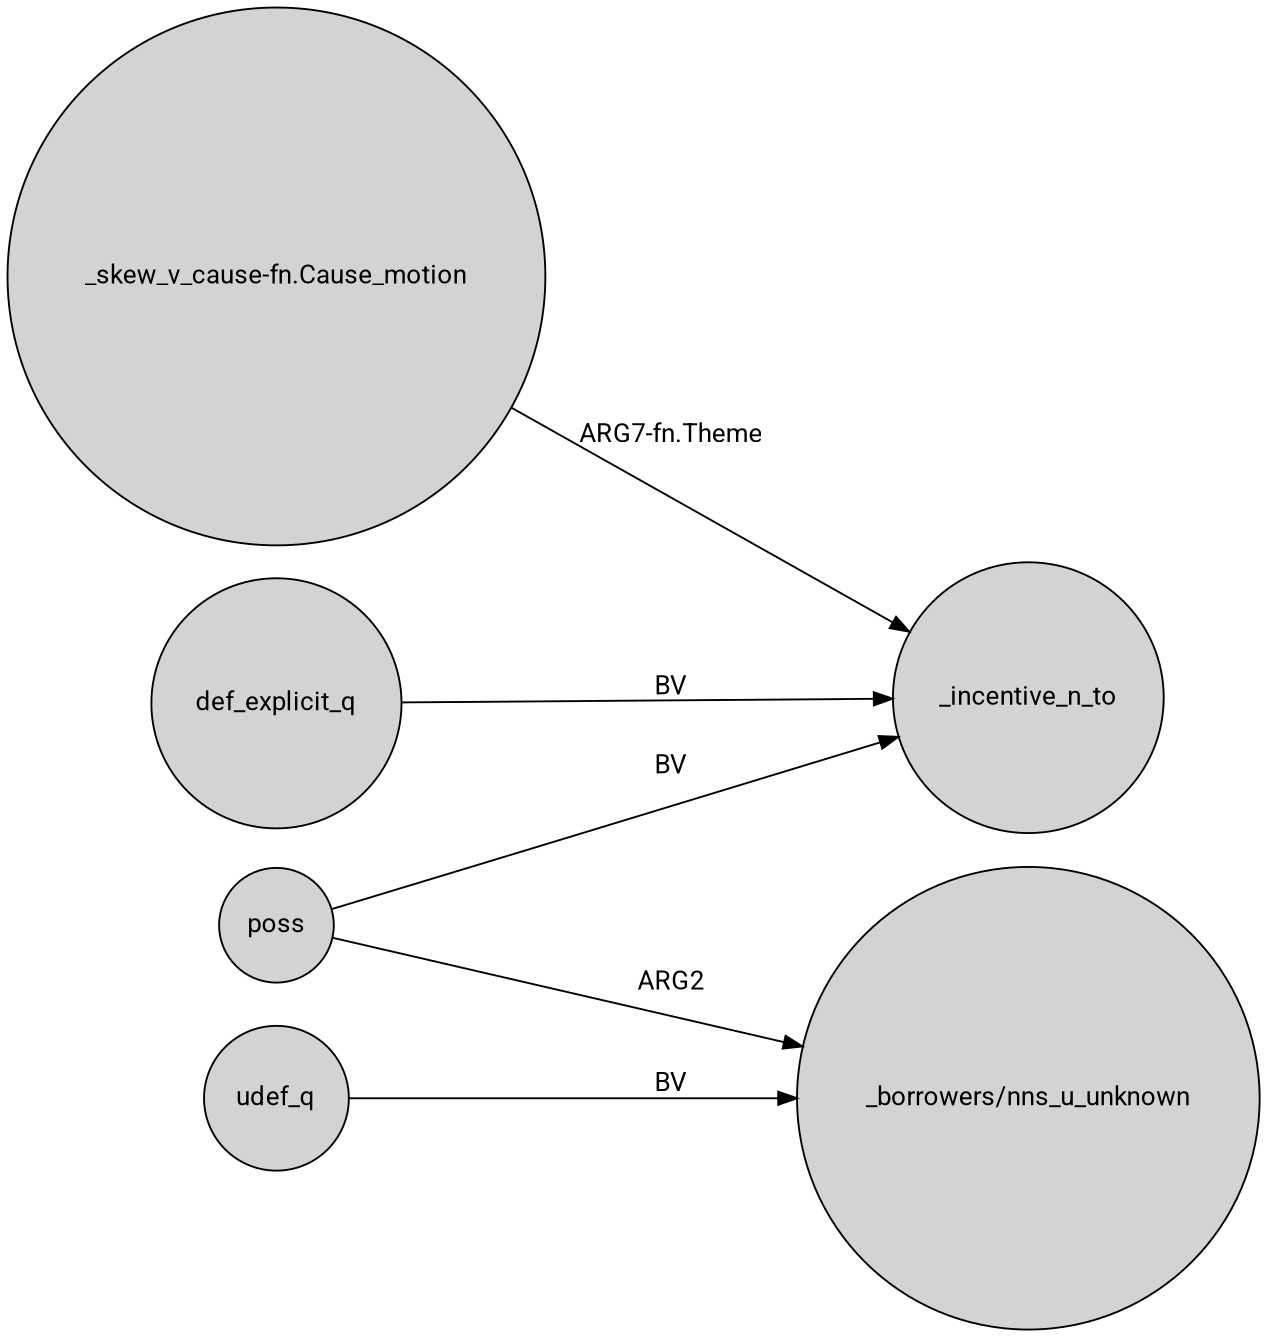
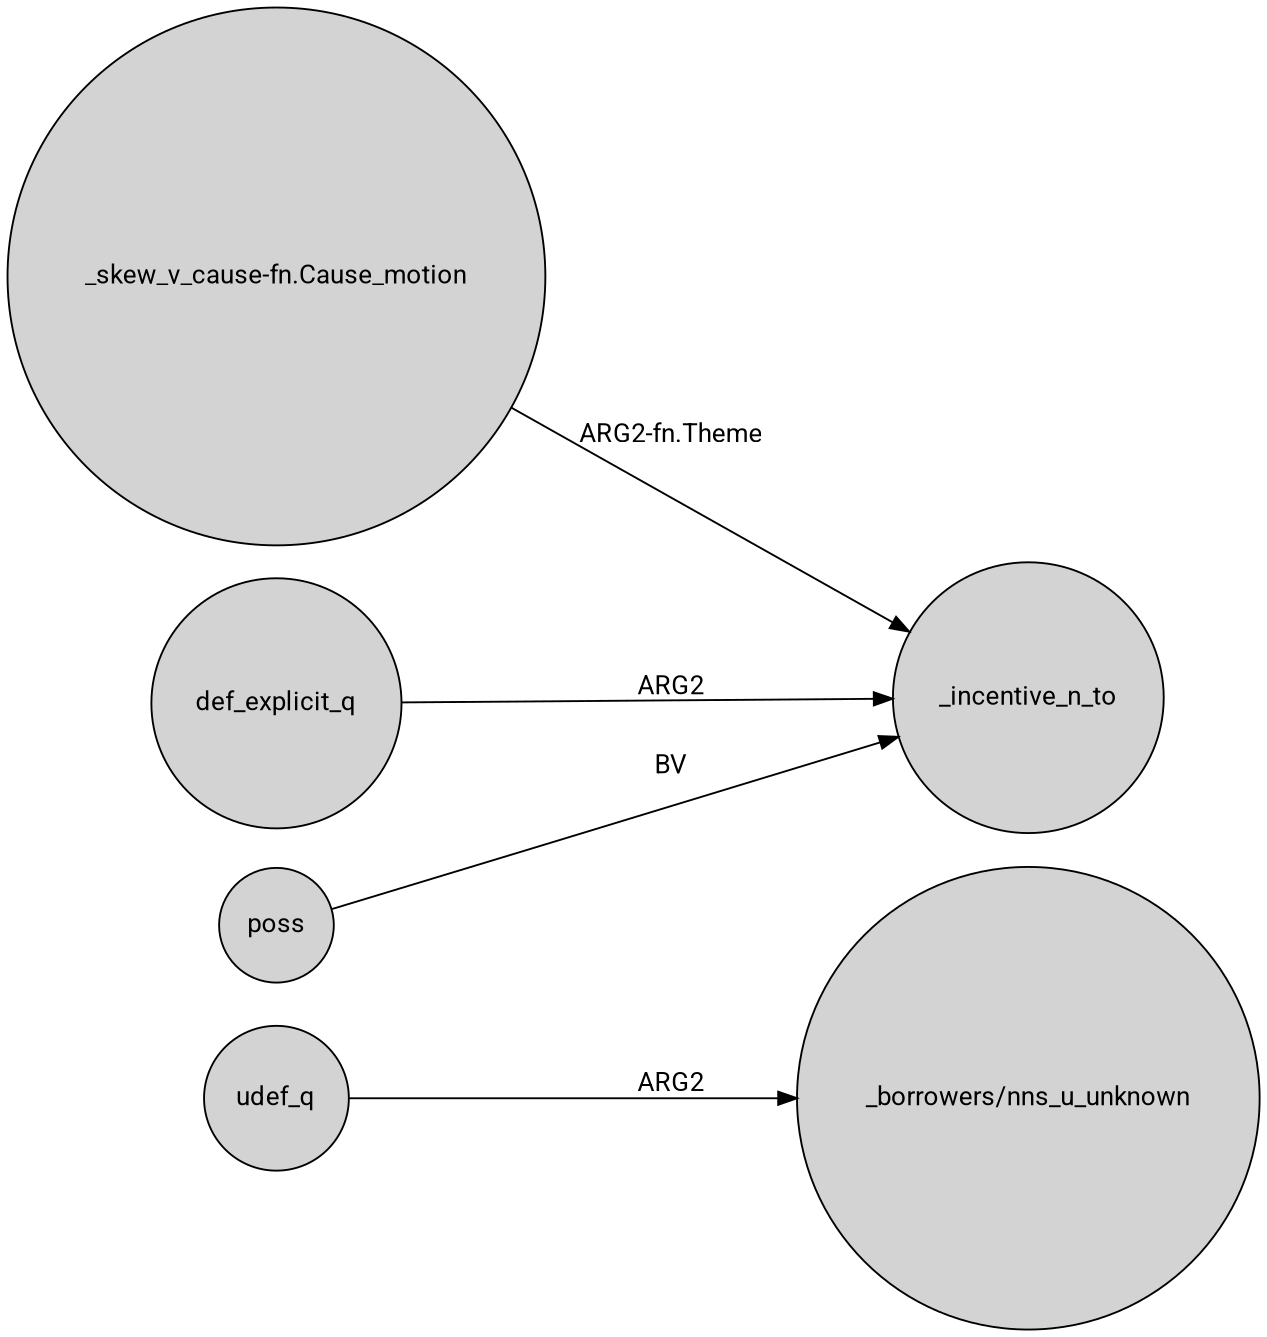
edge "_skew_v_cause-fn.Cause_motion" -> "_incentive_n_to": label "ARG7-fn.Theme" -> "ARG2-fn.Theme"
edge "def_explicit_q" -> "_incentive_n_to": label "BV" -> "ARG2"
edge "poss" -> "_borrowers/nns_u_unknown": removed, label "ARG2"
edge "udef_q" -> "_borrowers/nns_u_unknown": label "BV" -> "ARG2"
